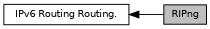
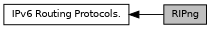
node "IPv6 Routing Routing.": label "IPv6 Routing Routing." -> "IPv6 Routing Protocols."
